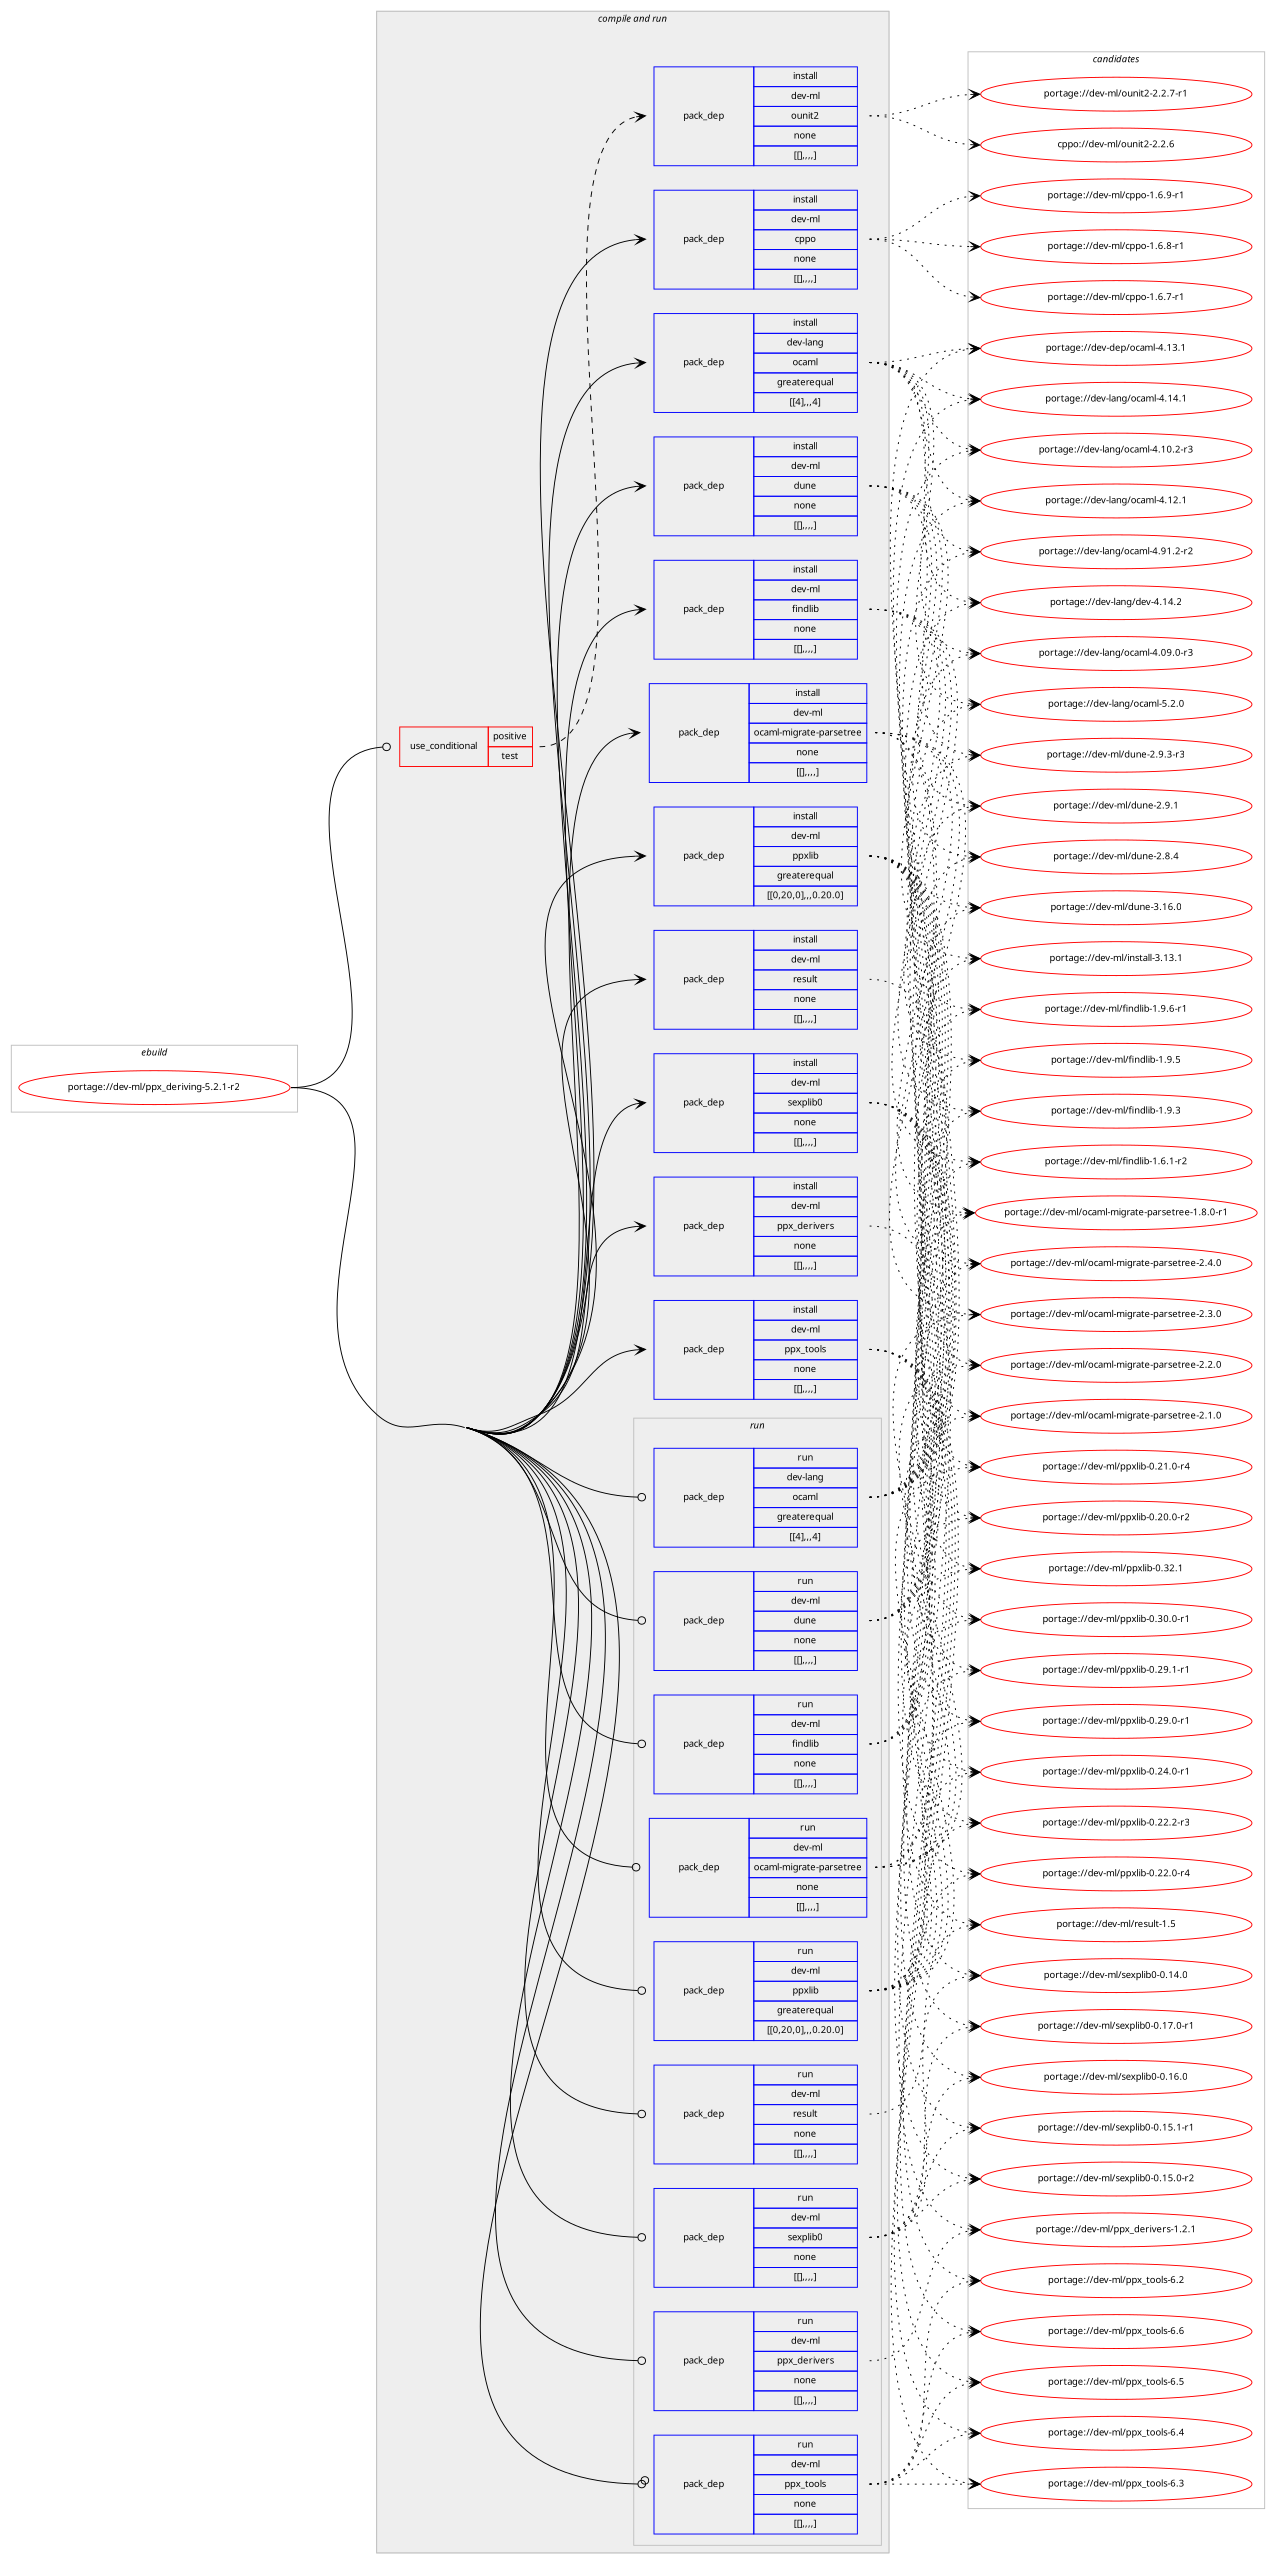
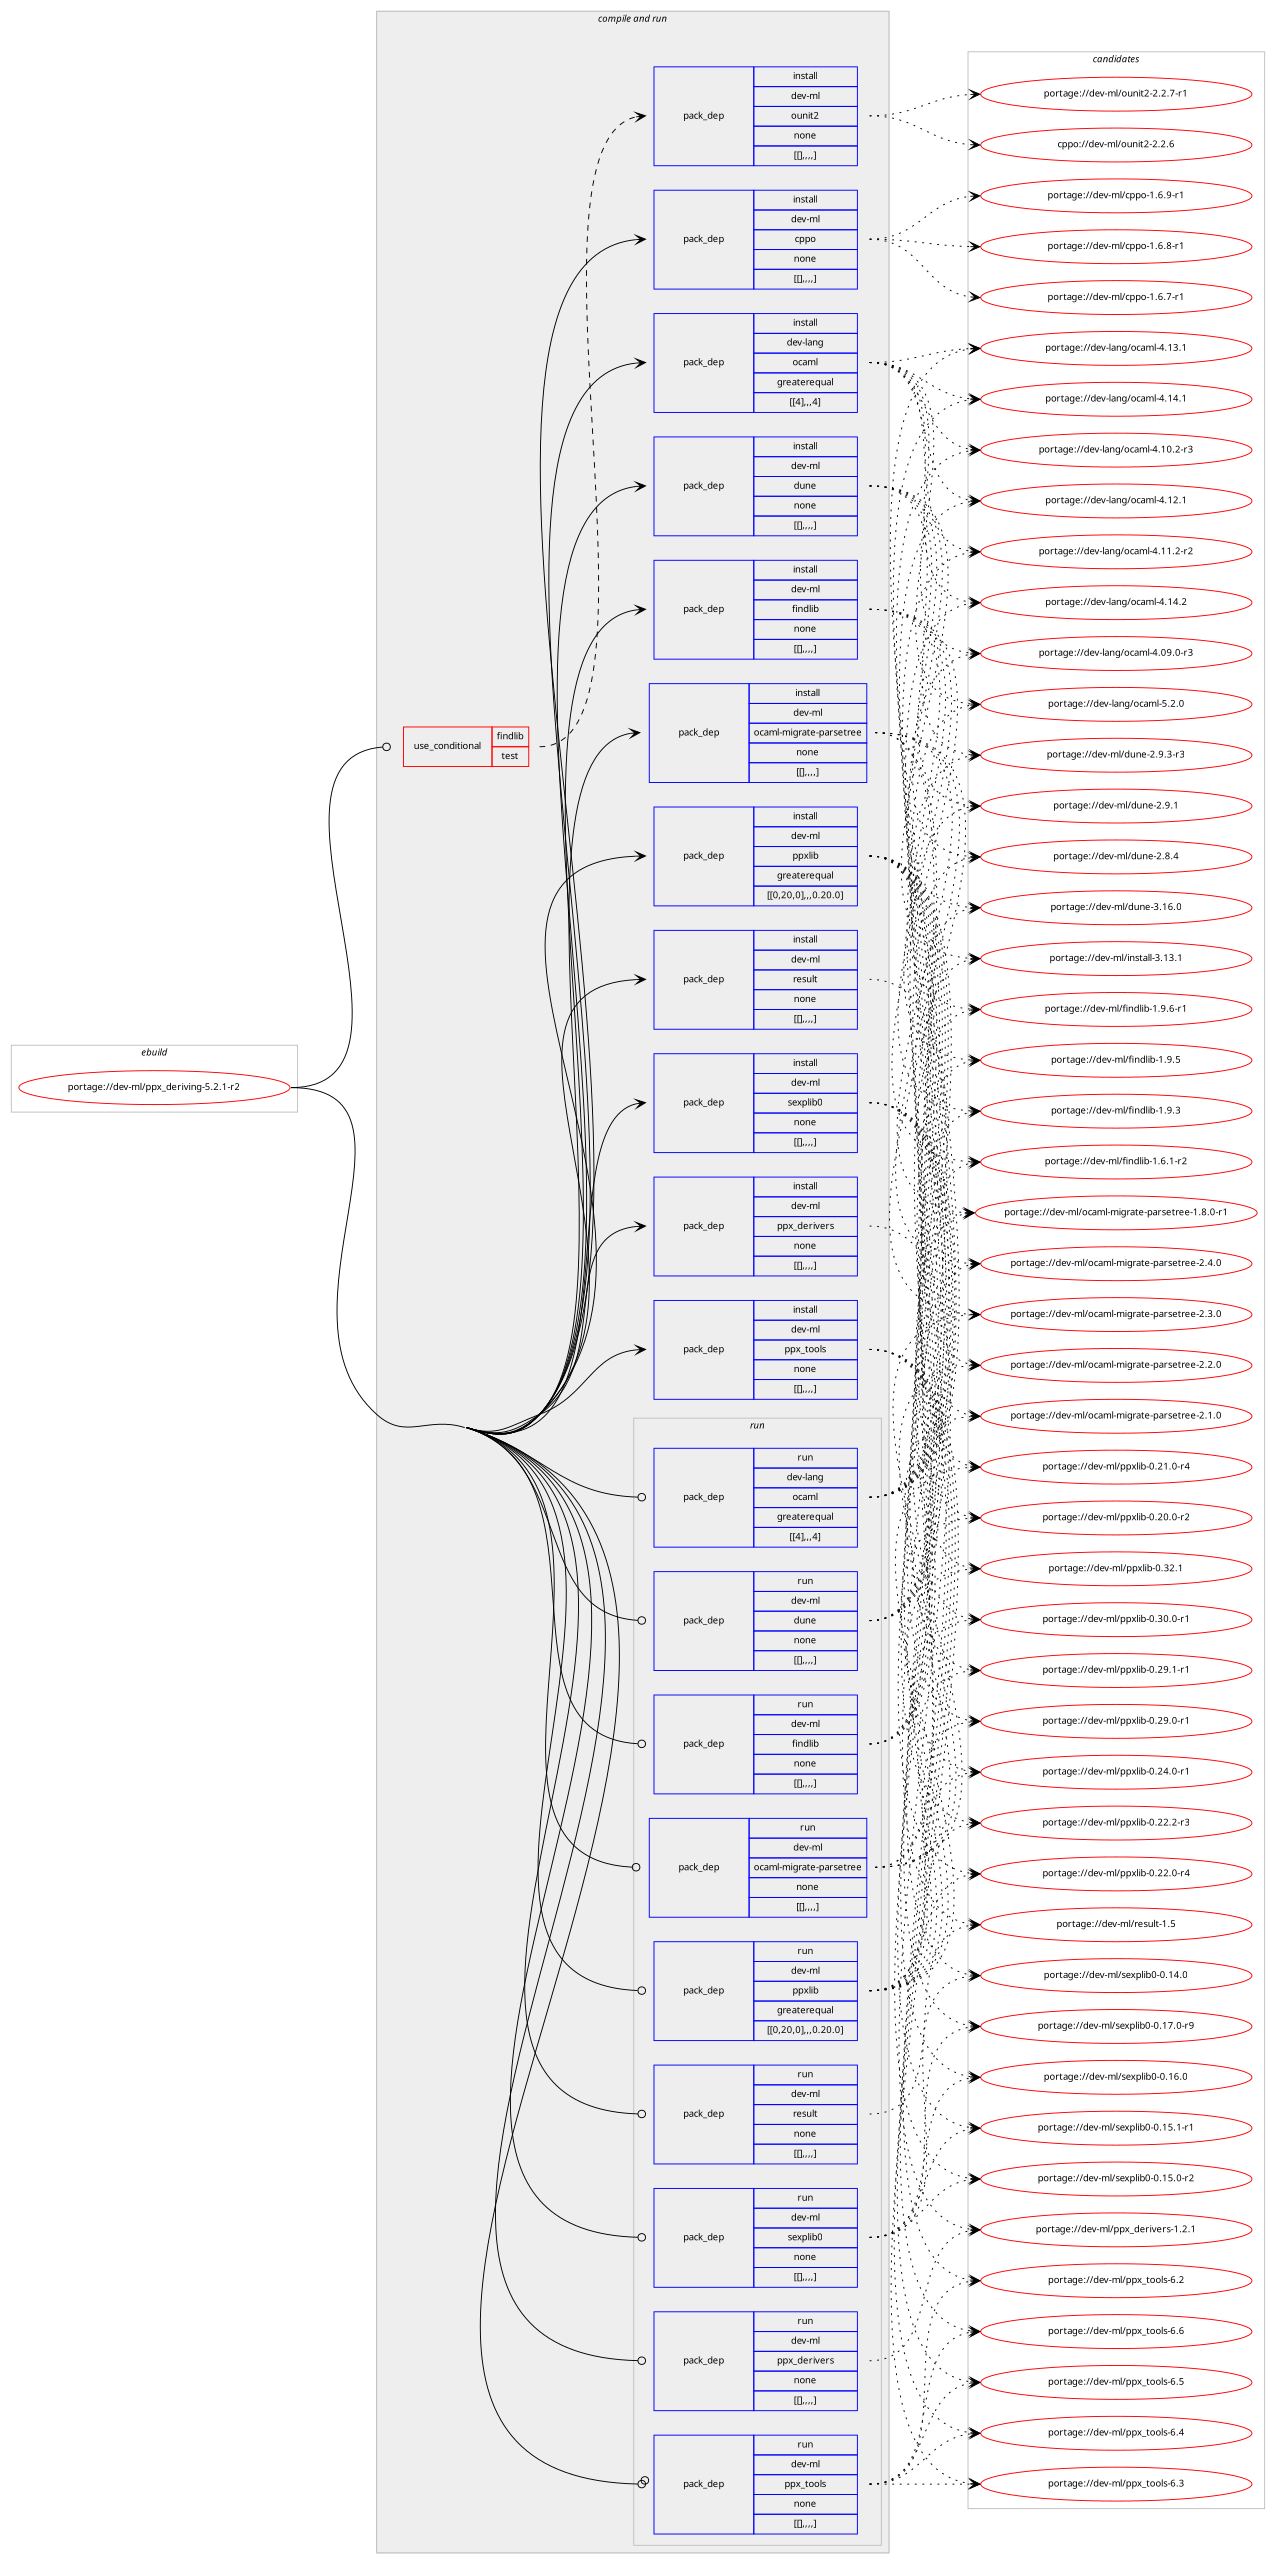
node "portage://dev-dep/ocaml-4.13.1": label "portage://dev-dep/ocaml-4.13.1" -> "portage://dev-lang/ocaml-4.13.1"
node "portage://dev-lang/ocaml-4.91.2-r2": label "portage://dev-lang/ocaml-4.91.2-r2" -> "portage://dev-lang/ocaml-4.11.2-r2"
node "portage://dev-lang/dev-4.14.2": label "portage://dev-lang/dev-4.14.2" -> "portage://dev-lang/ocaml-4.14.2"
node "use_conditional": text "positive" -> "findlib"
node "portage://dev-ml/sexplib0-0.17.0-r1": label "portage://dev-ml/sexplib0-0.17.0-r1" -> "portage://dev-ml/sexplib0-0.17.0-r9"
